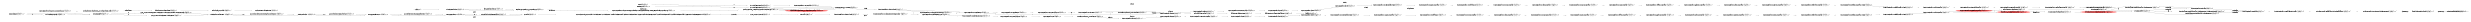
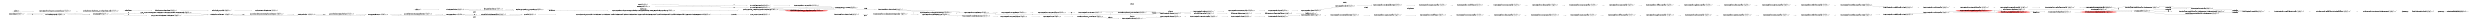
node "prepare['0', '0', '1']": added
node "jettyServer.initialize()@@@53@@@['1', '1', '0']": removed
